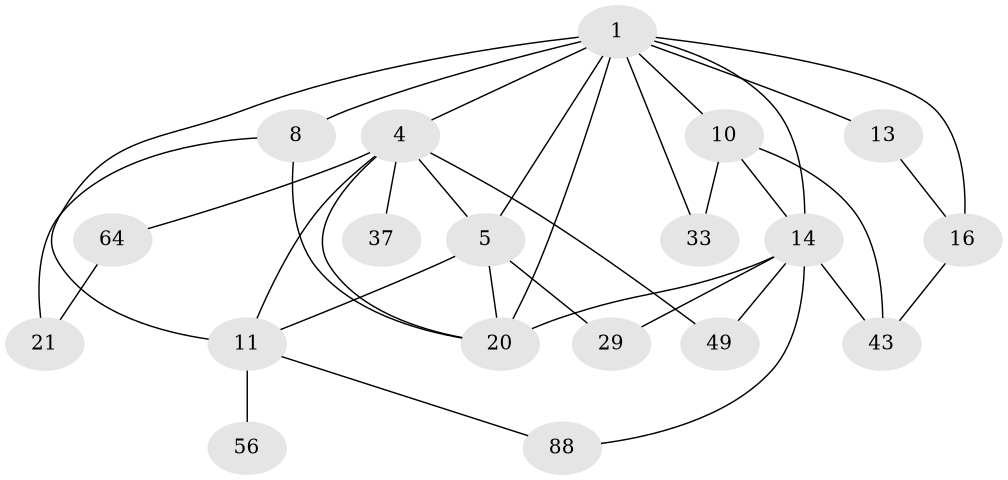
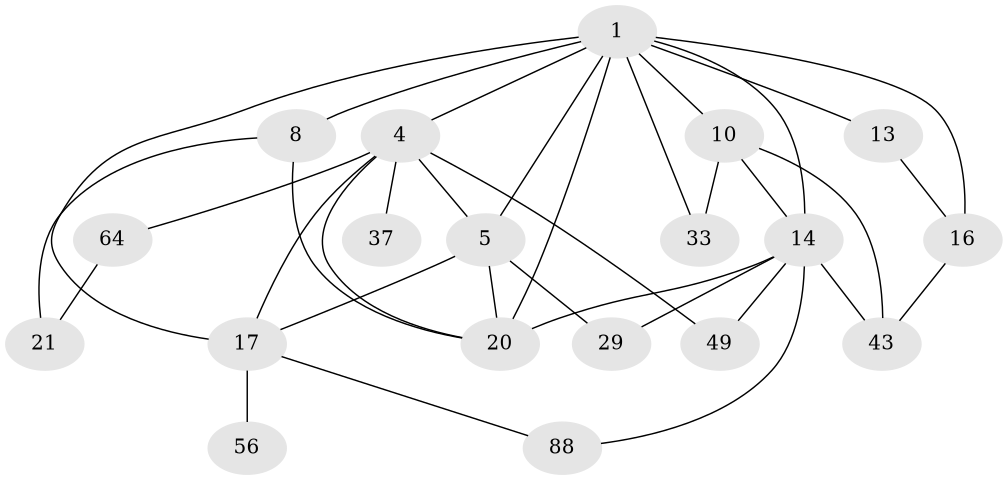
node "11": label "11" -> "17"
